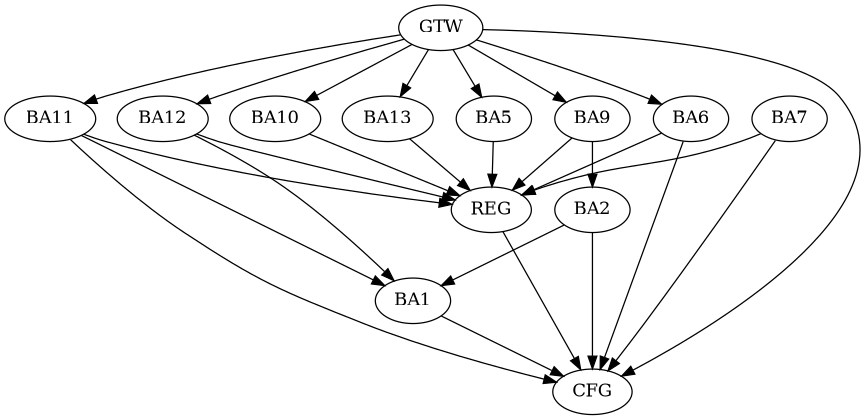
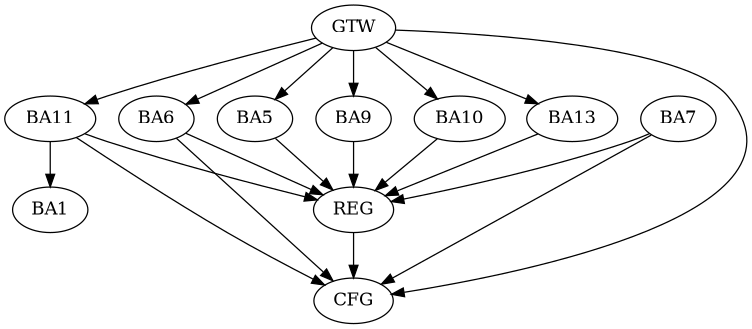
node "BA12": removed
node "BA2": removed
edge "BA1" -> "CFG": removed
